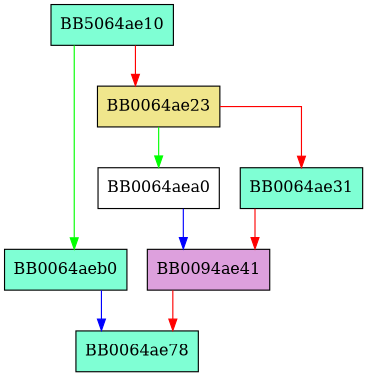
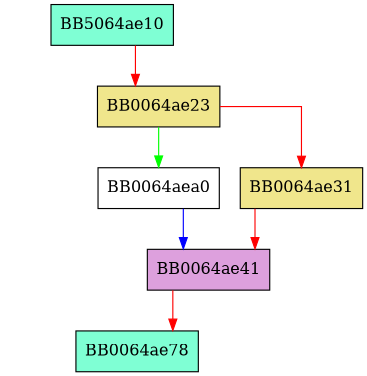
node "BB0064ae31": fillcolor aquamarine -> khaki
node "BB0064aeb0": removed
node "BB0094ae41": label "BB0094ae41" -> "BB0064ae41"
